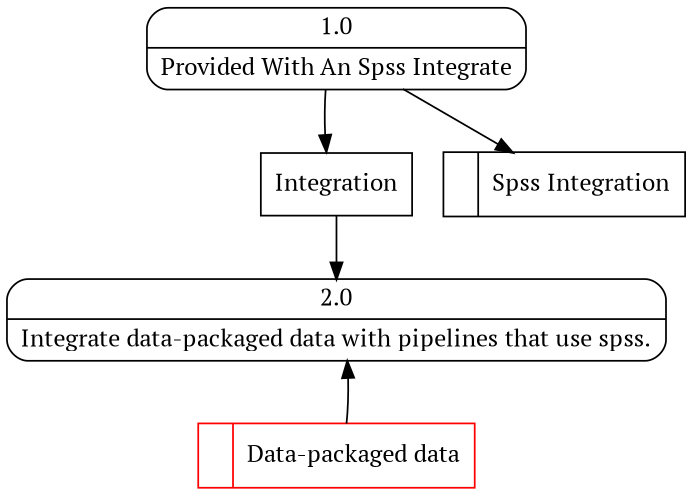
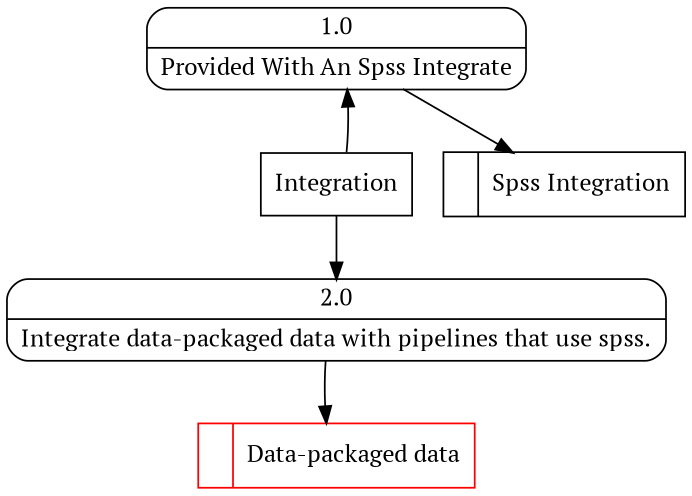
edge "1.0" -> "Integration": reversed
edge "Data-packaged data" -> "2.0": reversed
